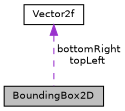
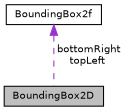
node "Vector2f": label "Vector2f" -> "BoundingBox2f"
